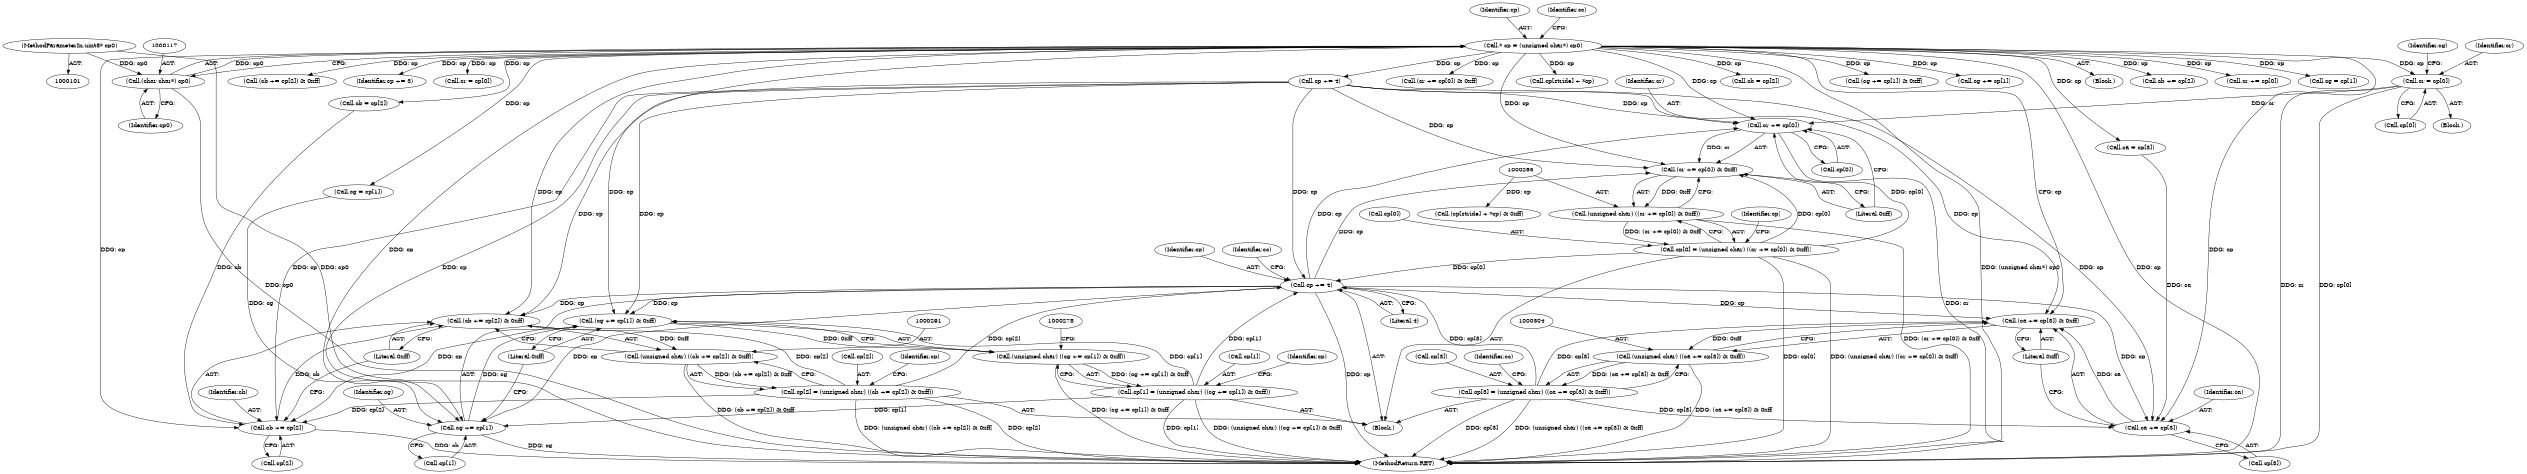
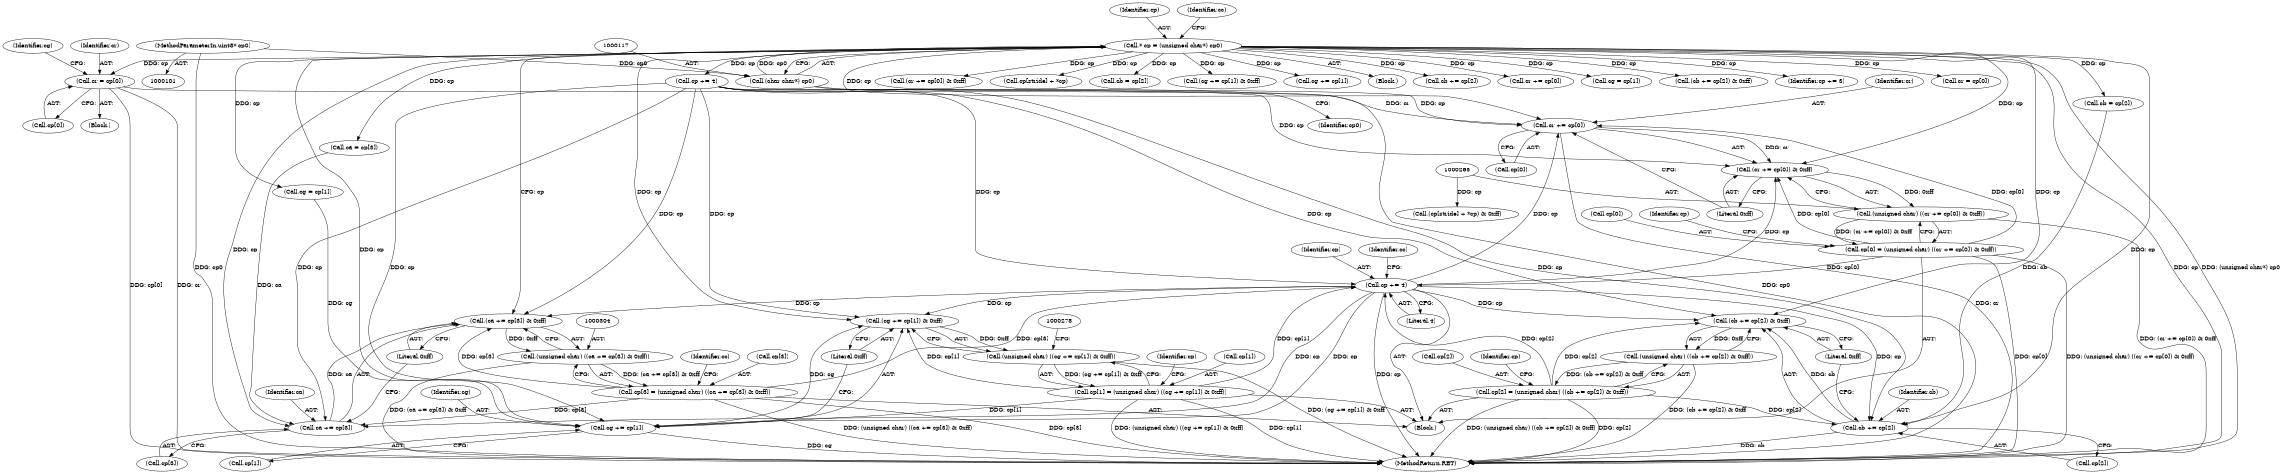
edge "(Identifier,cp0)" -> "(Call,(char char*) cp0)": removed, label "AST:"
node "1000291": removed
